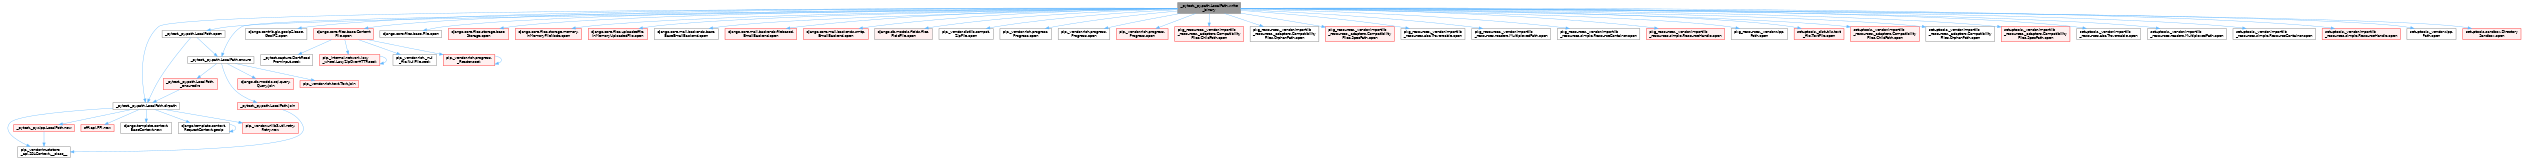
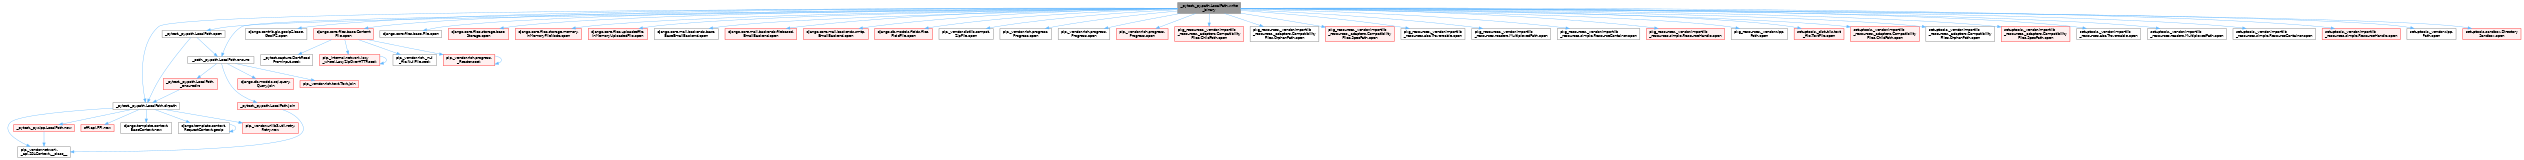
node "django.db.models.fields.files. FieldFile.open": color grey40 -> red
node "_pytest._py.path.LocalPath.ensure": label "_pytest._py.path.LocalPath.ensure" -> "_path._py.path.LocalPath.ensure"
node "pip._vendor.truststore. _api.SSLContext.__class__": label "pip._vendor.truststore. _api.SSLContext.__class__" -> "pip._vendor.network. _api.SSLContext.__class__"
